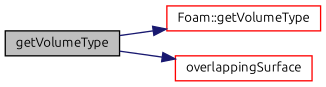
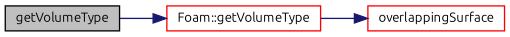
edge "getVolumeType" -> "overlappingSurface": now "Foam::getVolumeType" -> "overlappingSurface"
